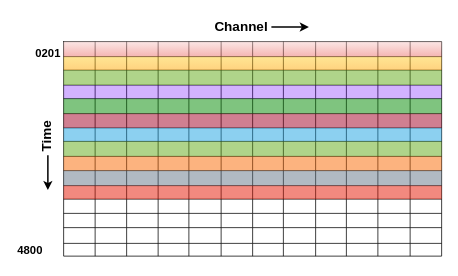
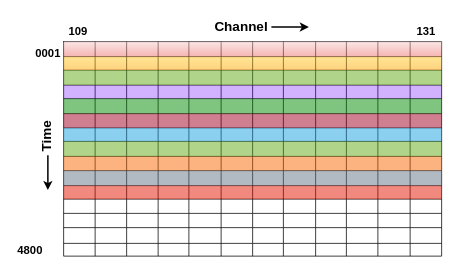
node "109": added
node "131": added
node "0201": label "0201" -> "0001"
